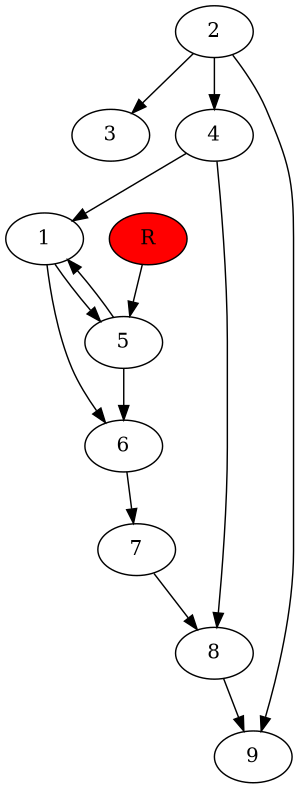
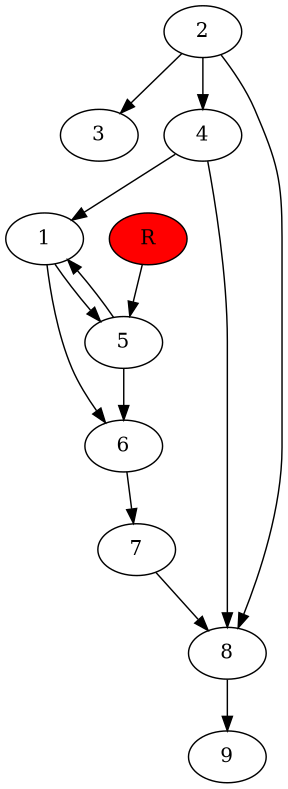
edge "2" -> "9": now "2" -> "8"
